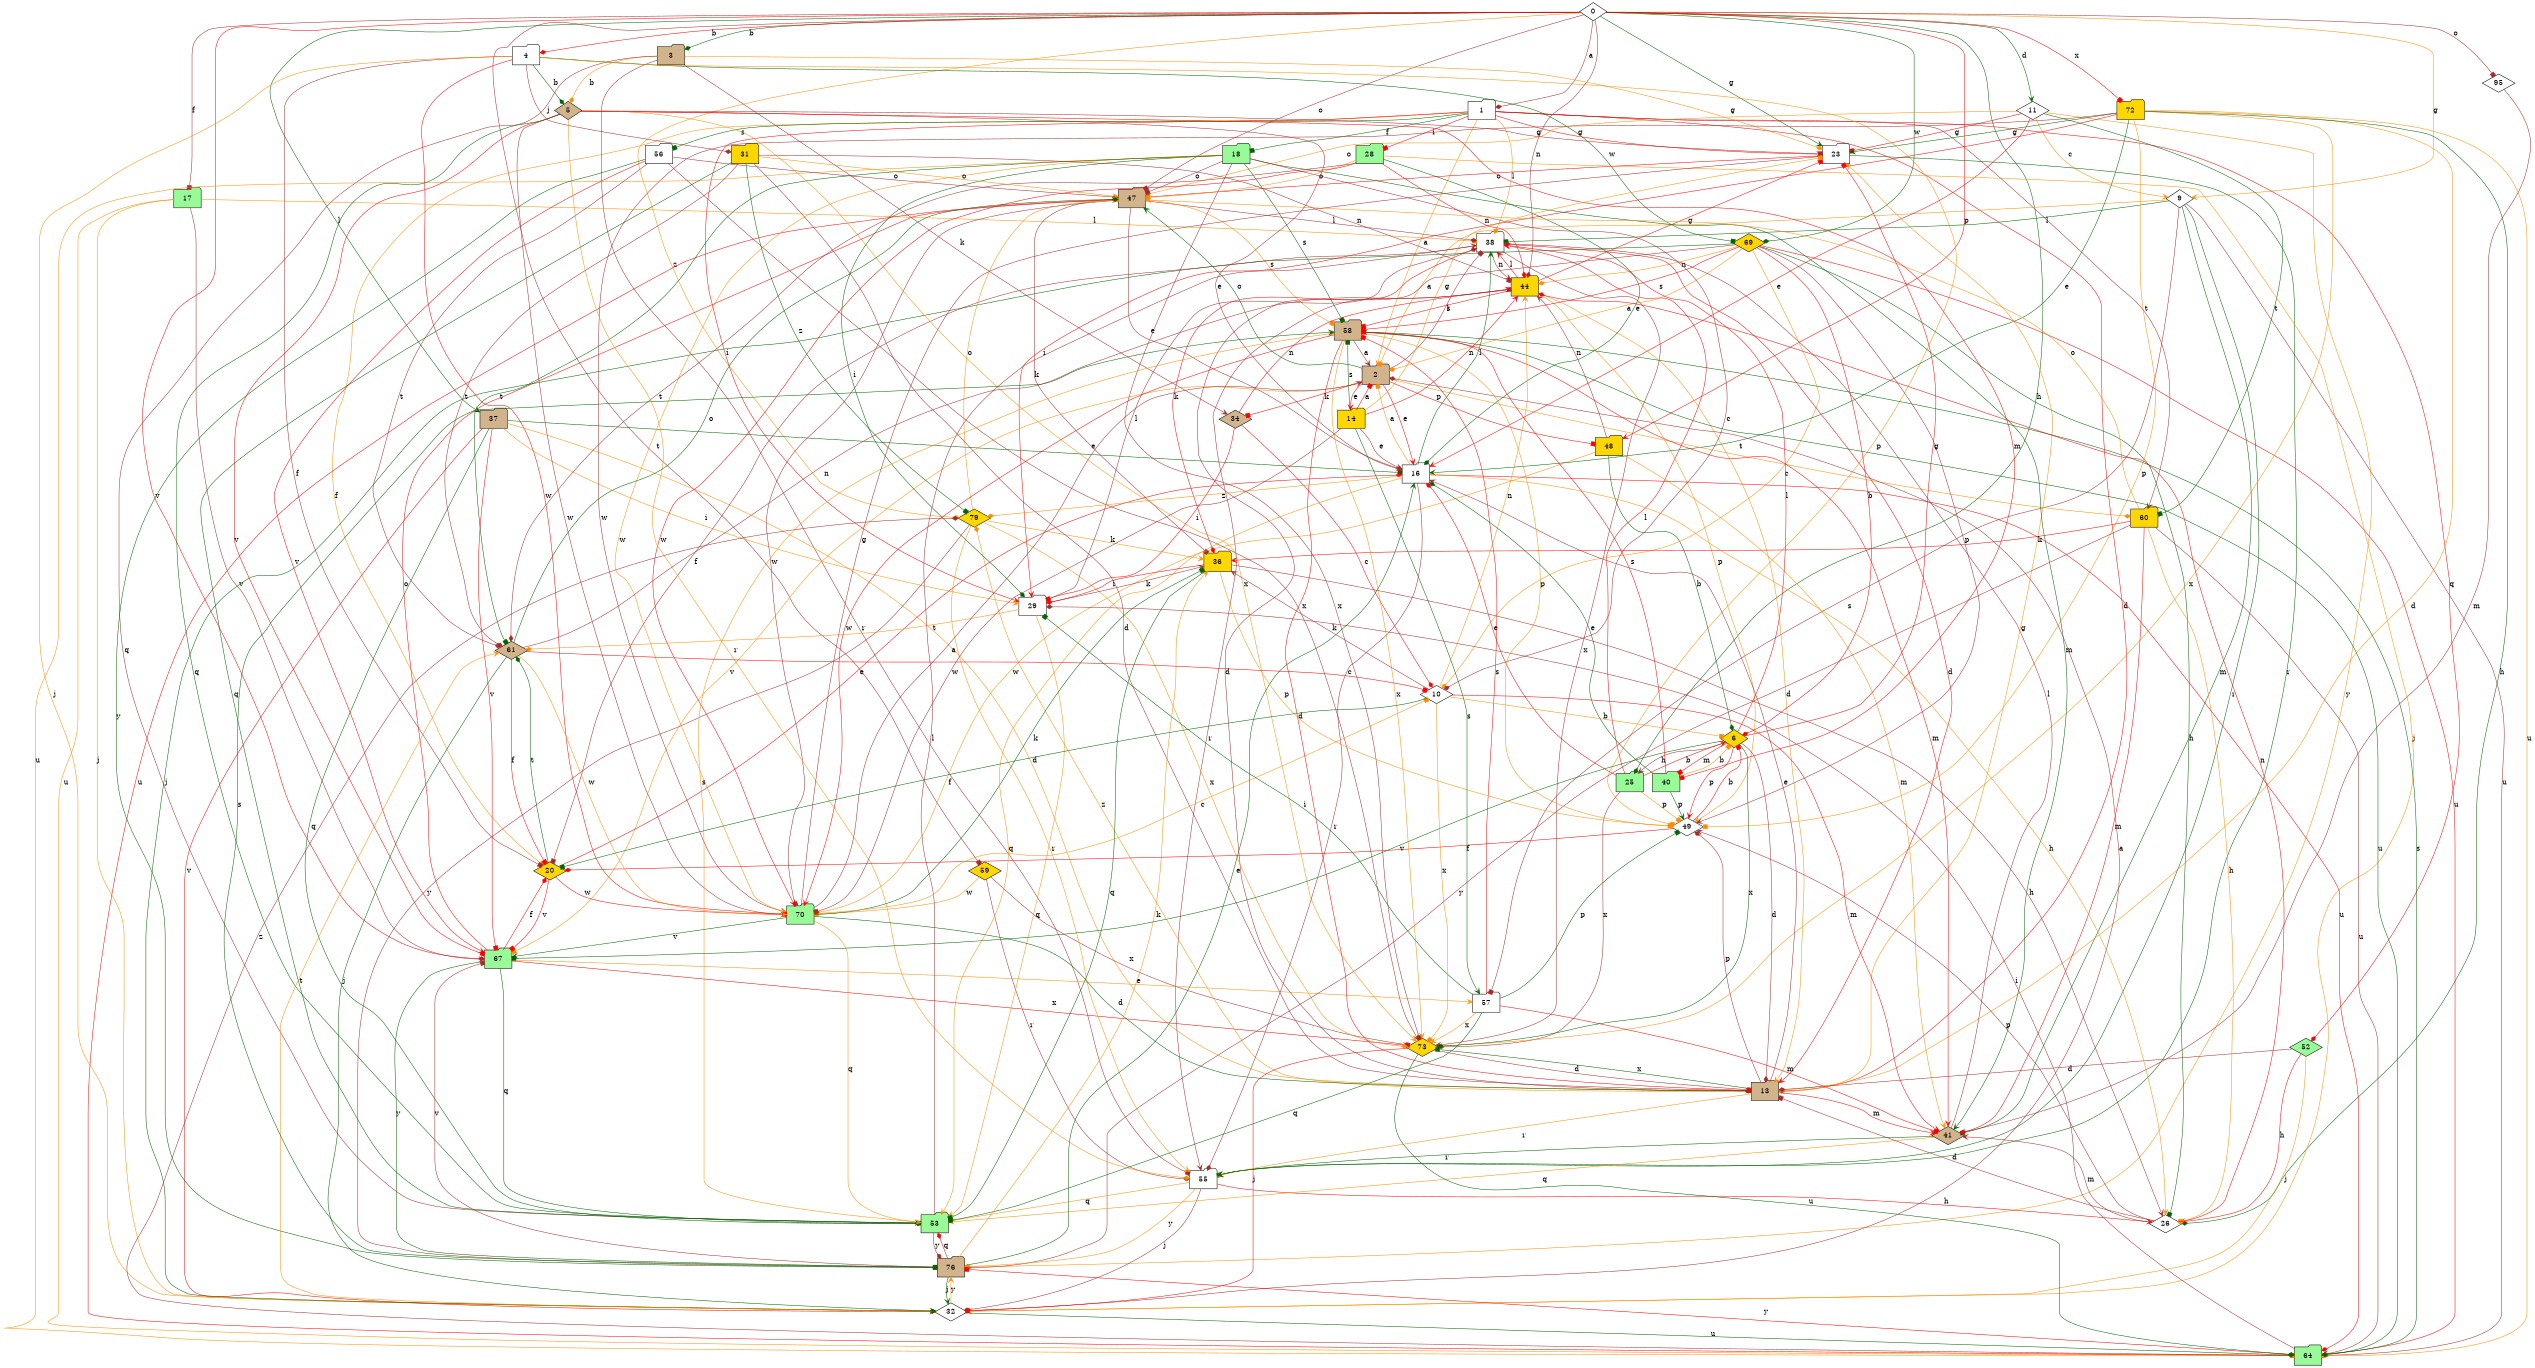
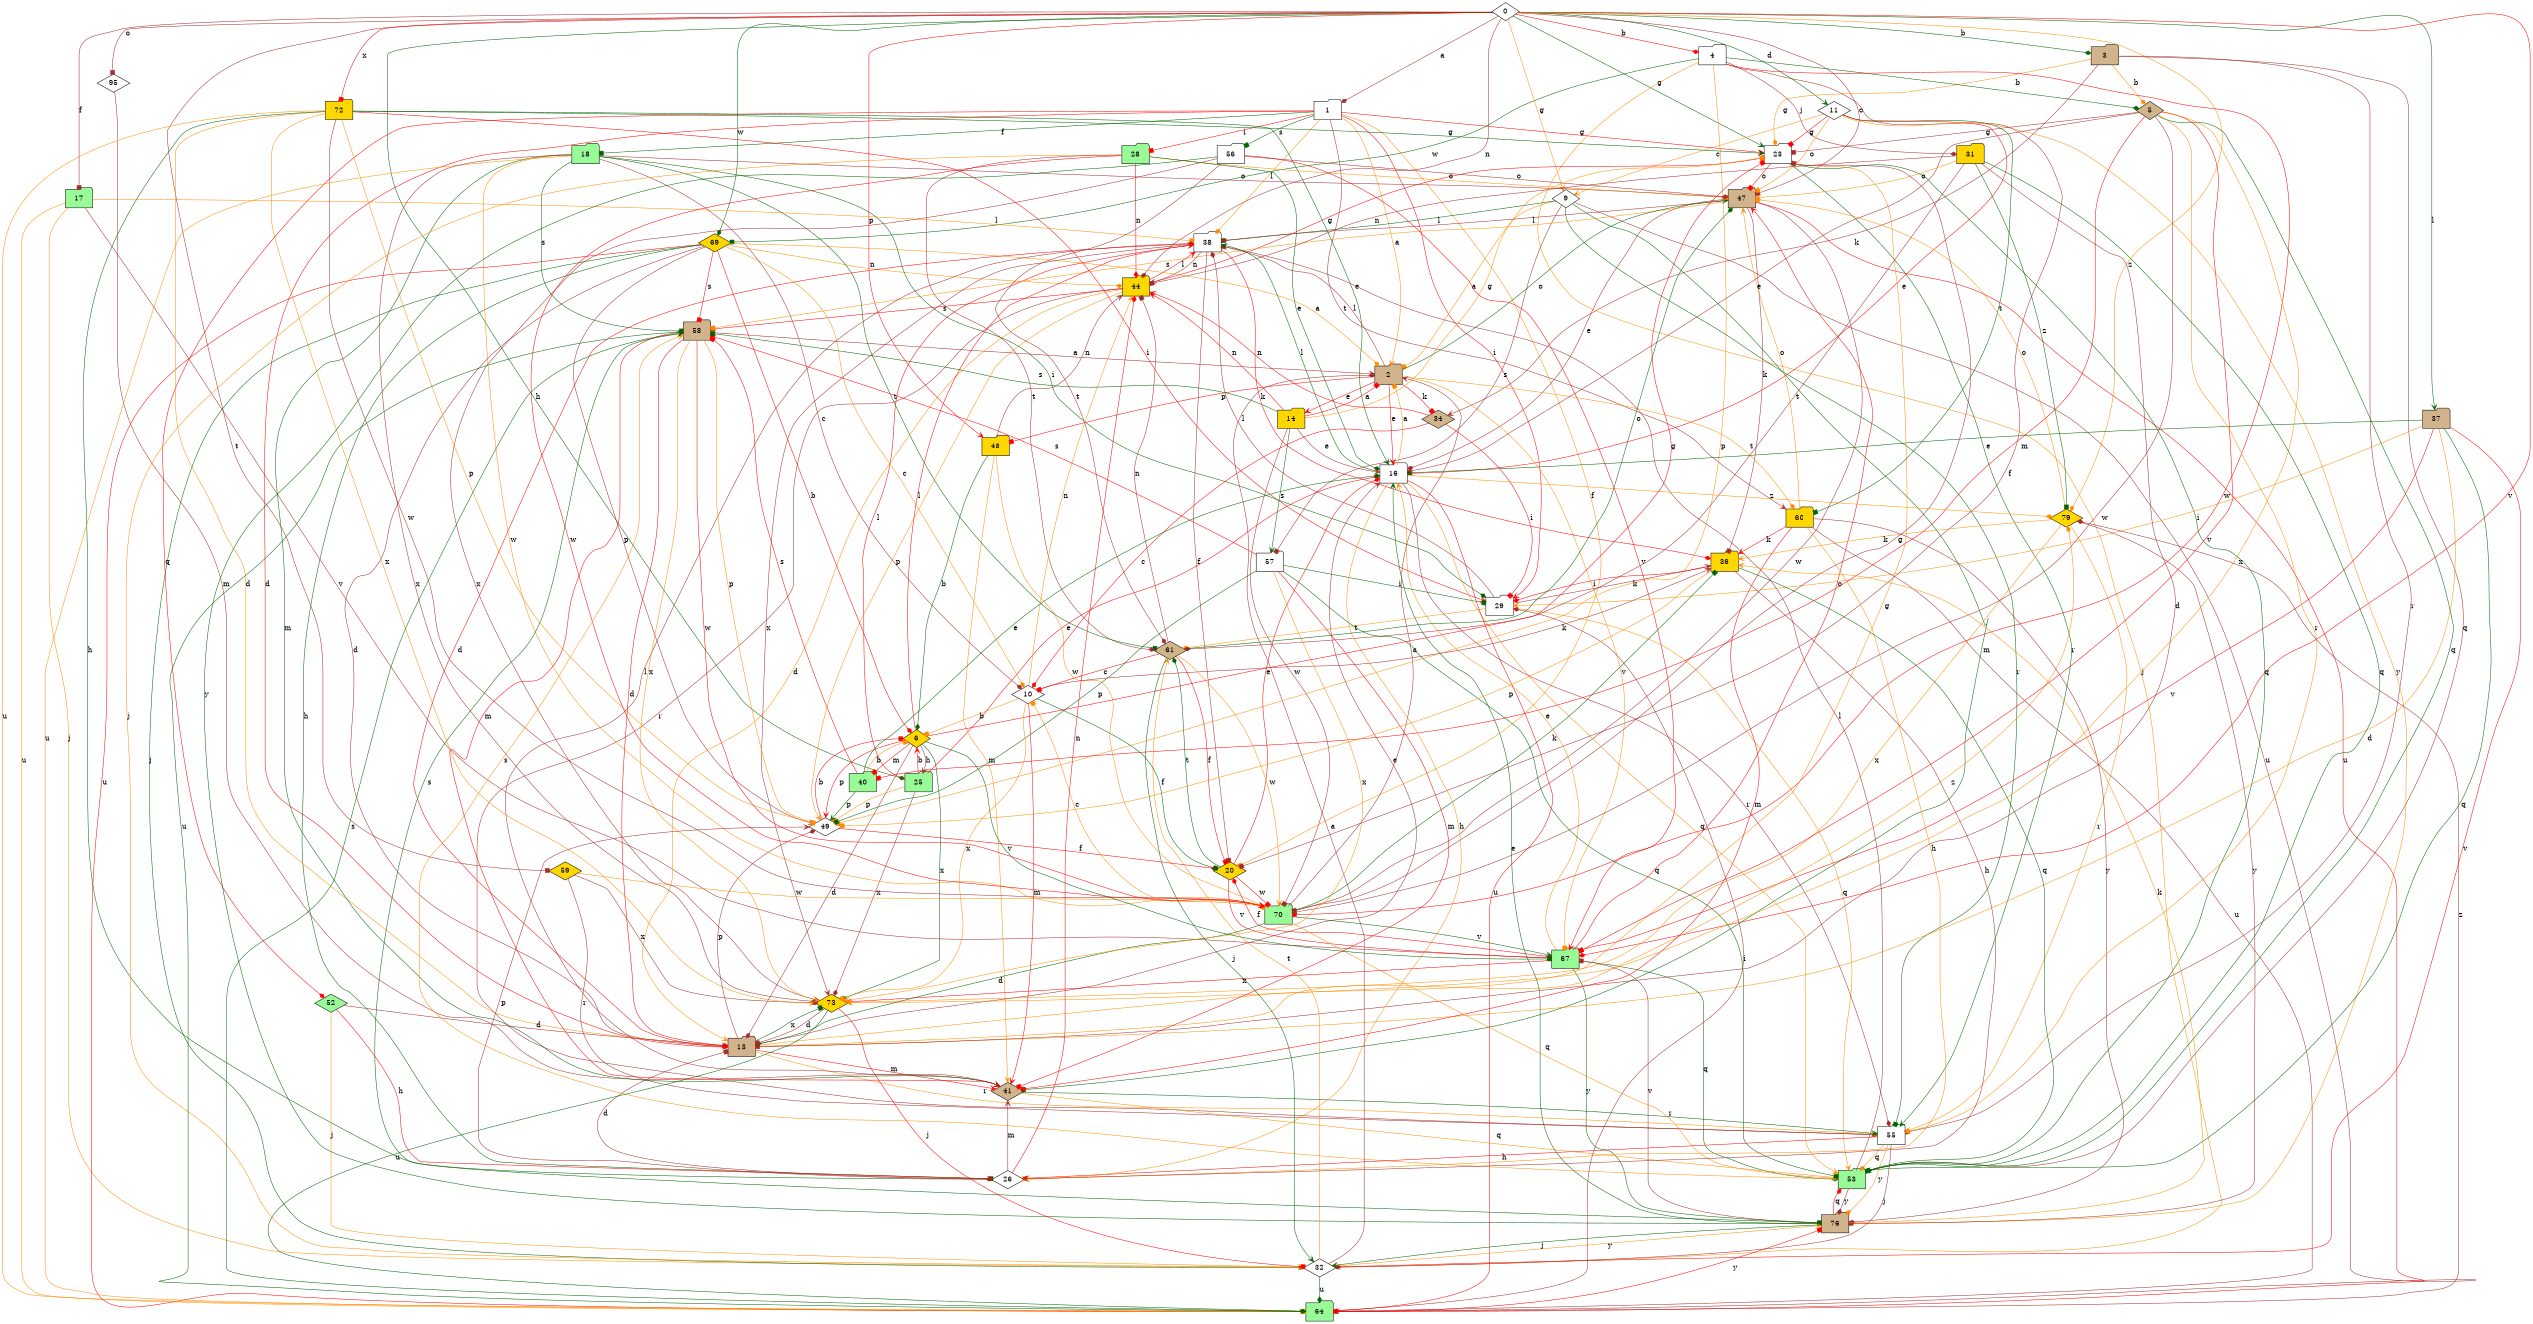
edge "23" -> "53": added, label "q"
edge "67" -> "57": now "67" -> "16"
